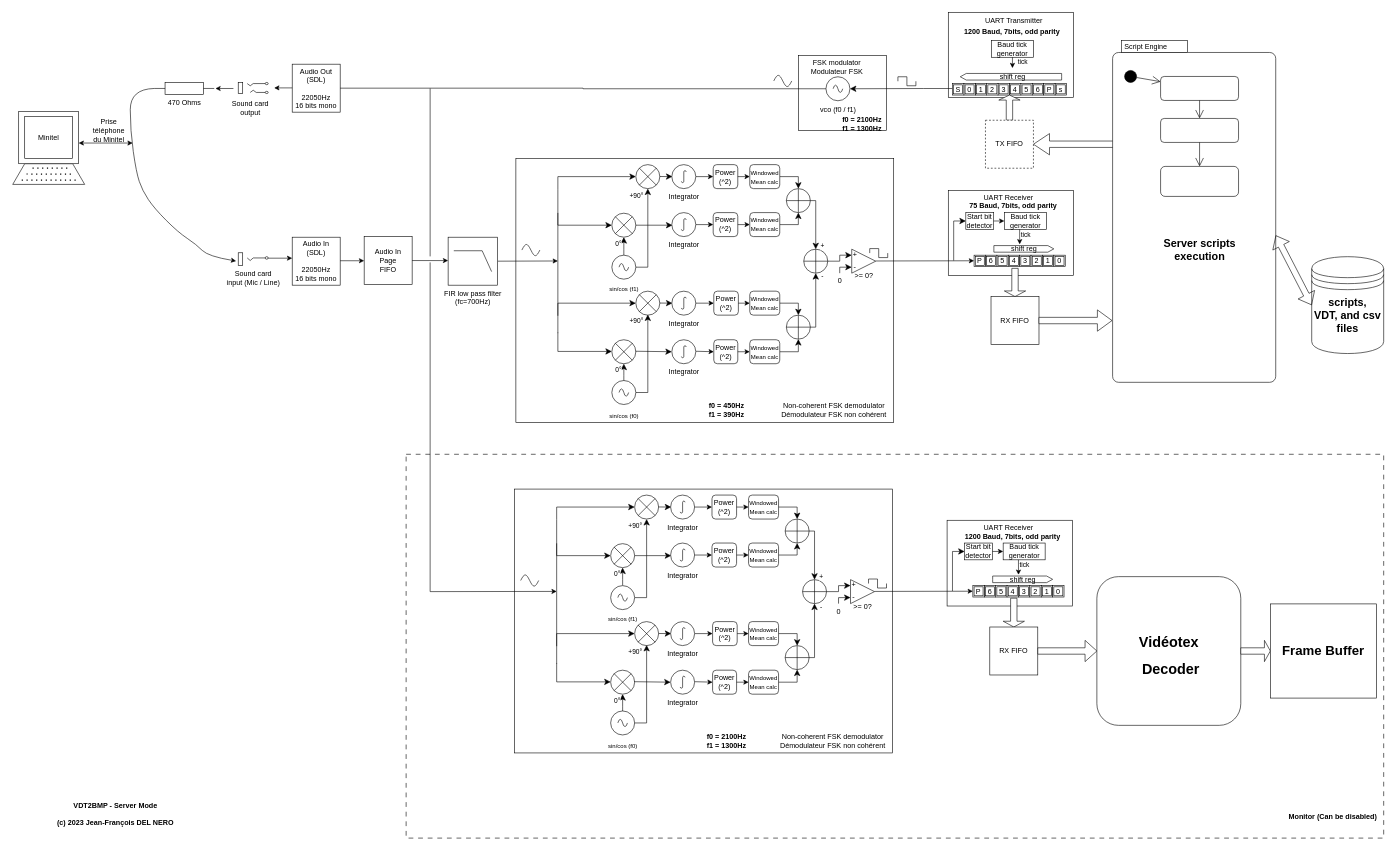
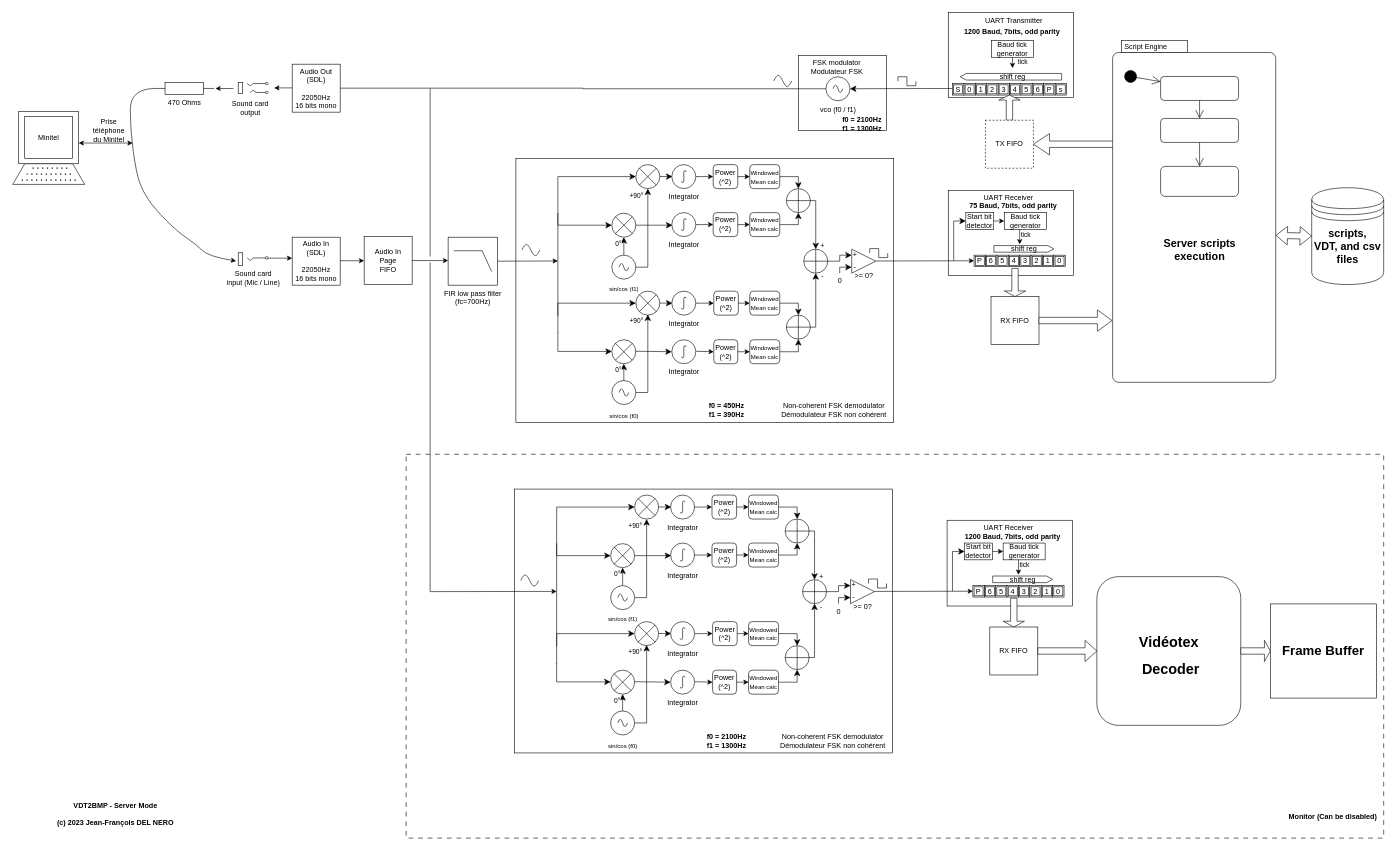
node "scripts, VDT, and csv files": moved (1348, 305) -> (1348, 236)
